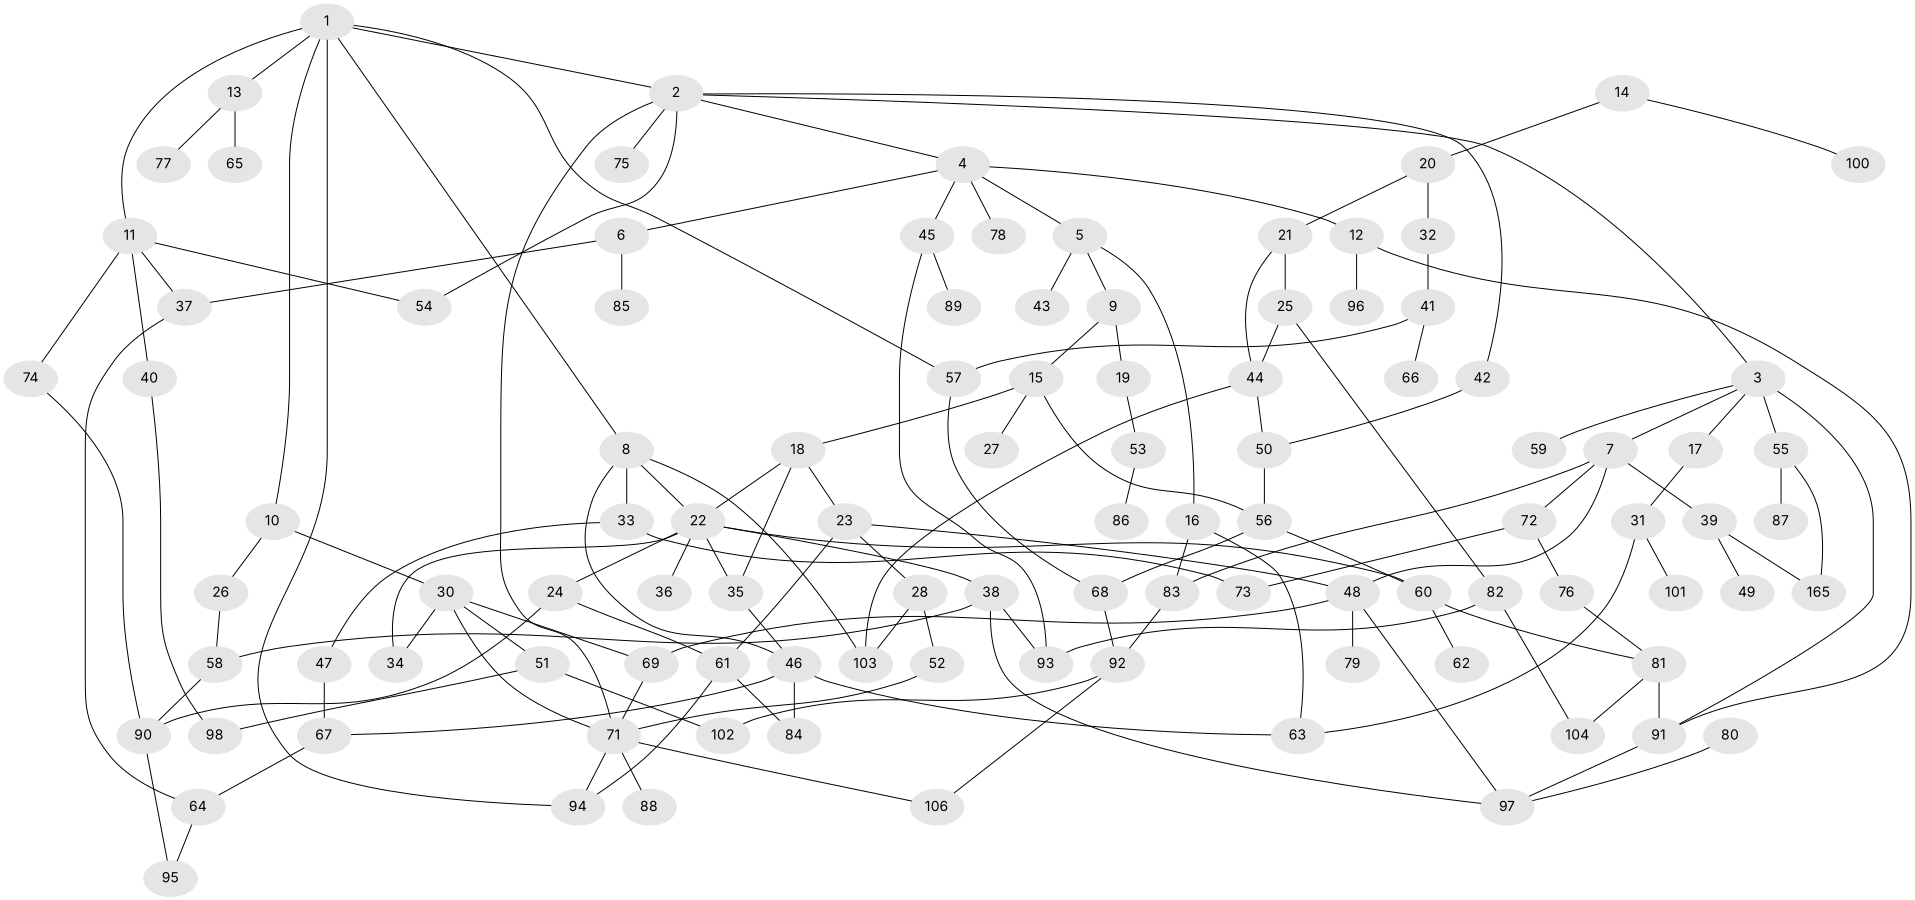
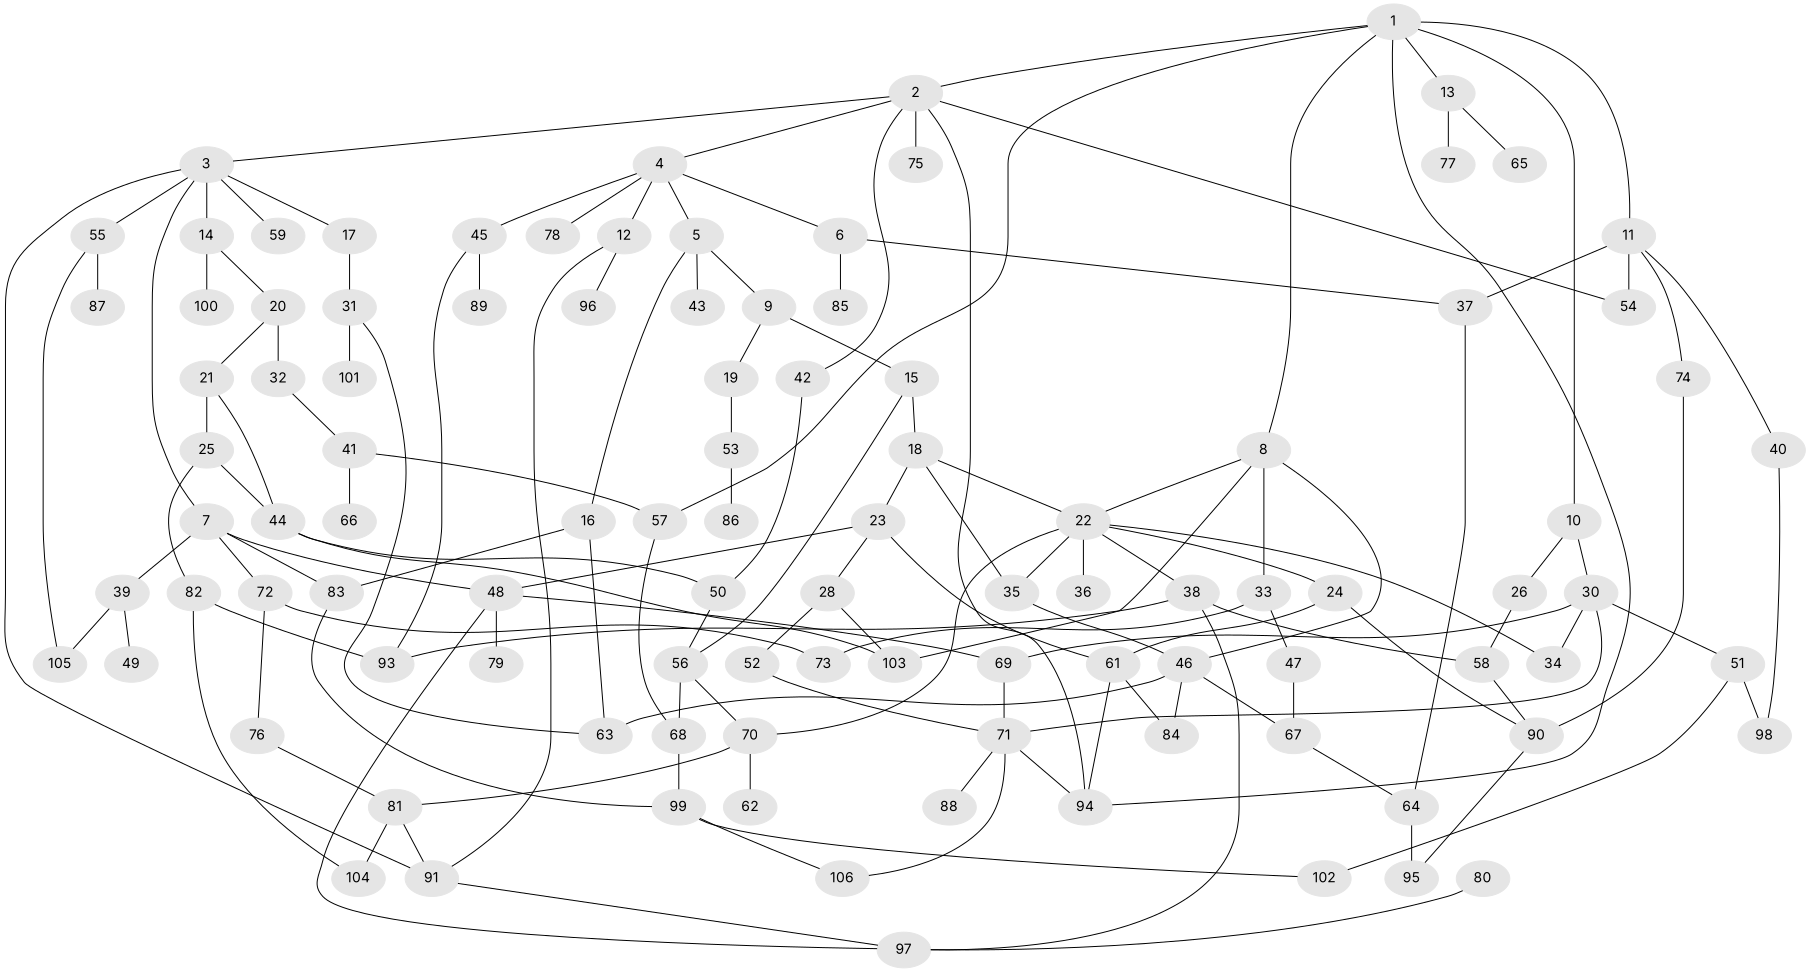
edge "3" -- "14": added
edge "2" -- "71": now "2" -- "94"
node "27": removed
node "60": label "60" -> "70"
node "165": label "165" -> "105"
node "92": label "92" -> "99"
